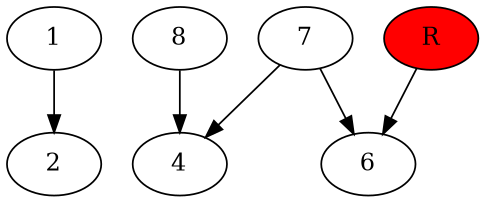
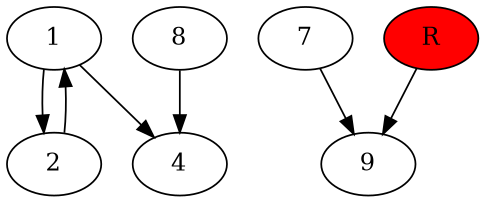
edge "7" -> "4": now "1" -> "4"
edge "2" -> "1": added
node "6": label "6" -> "9"
